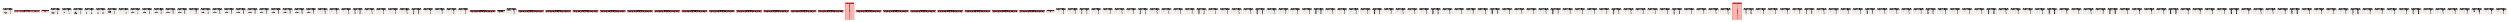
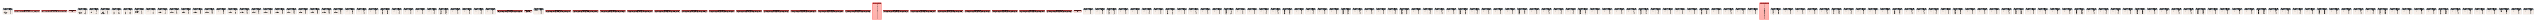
node "Bloque Archivo 2": added
